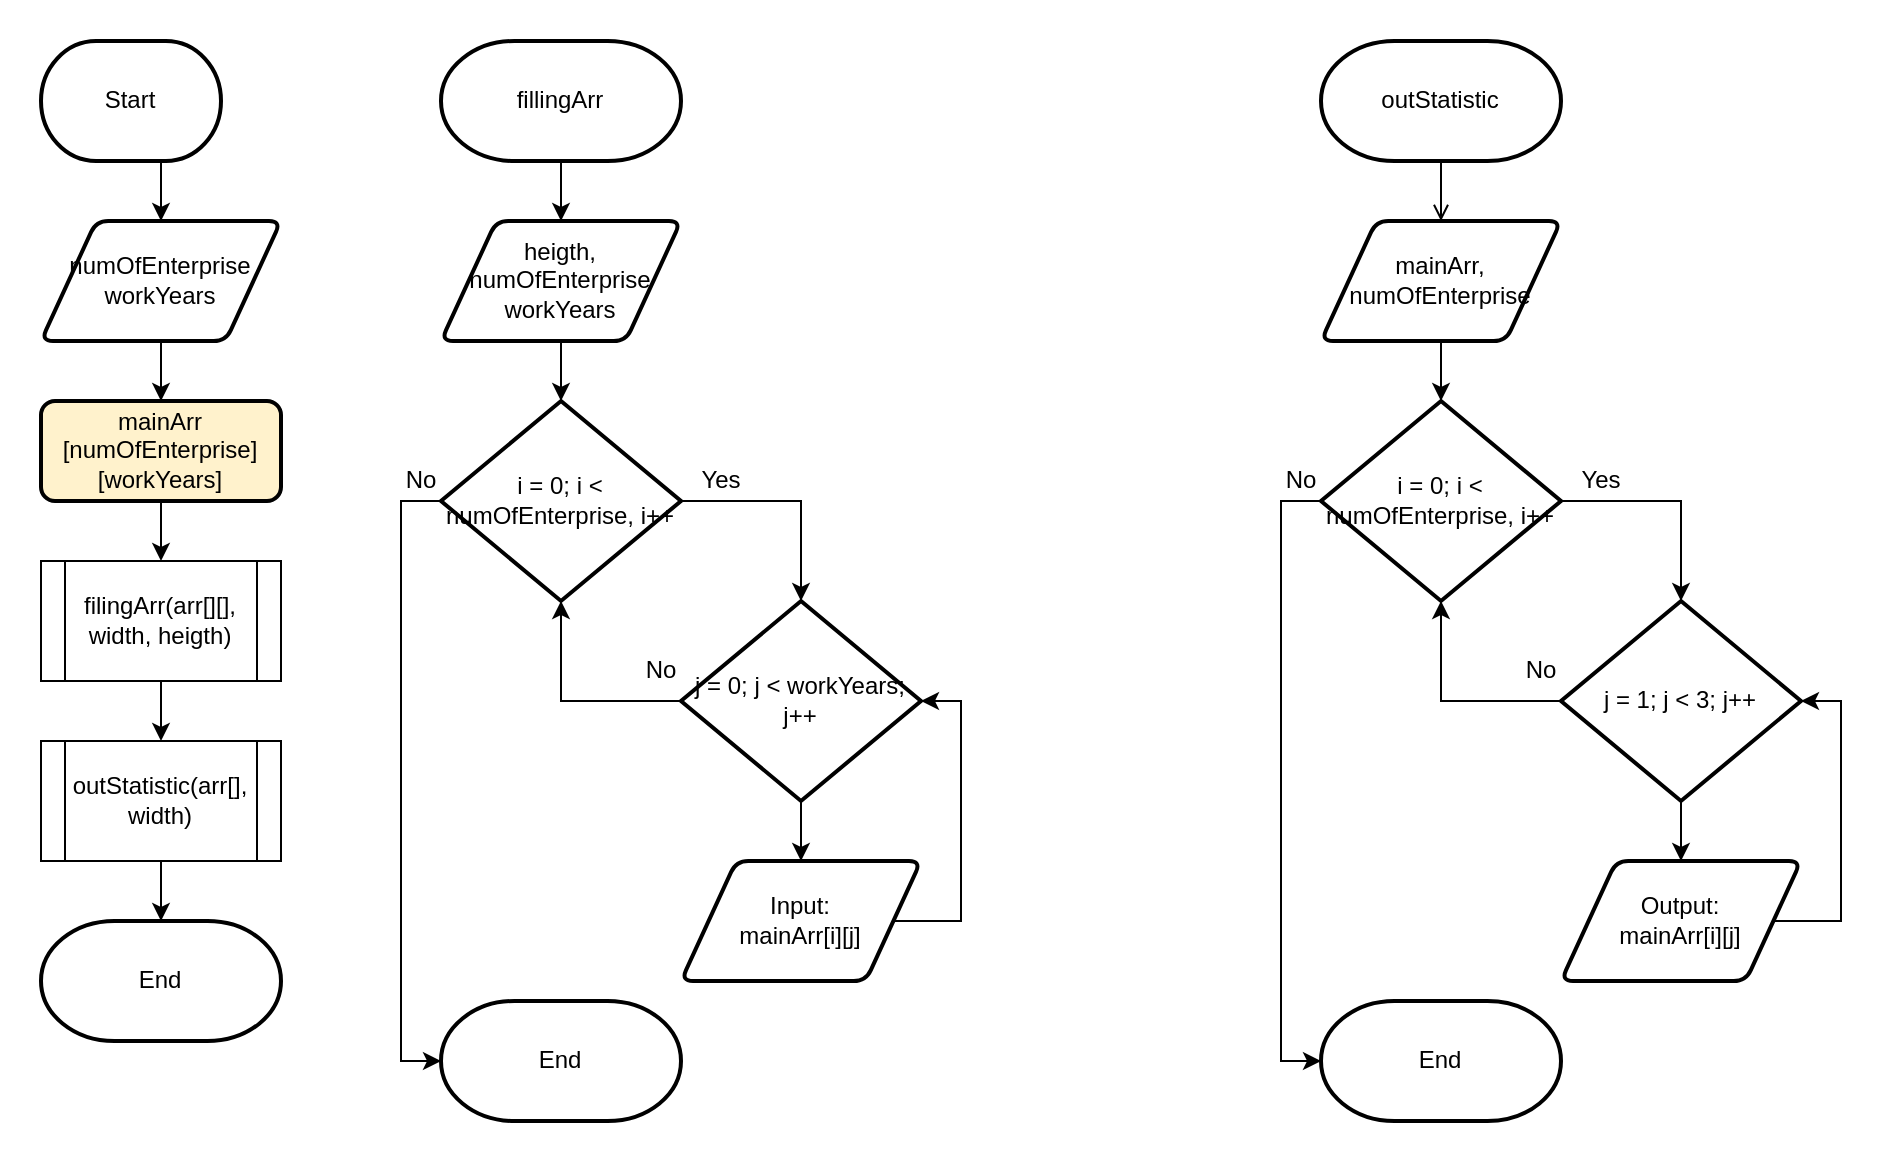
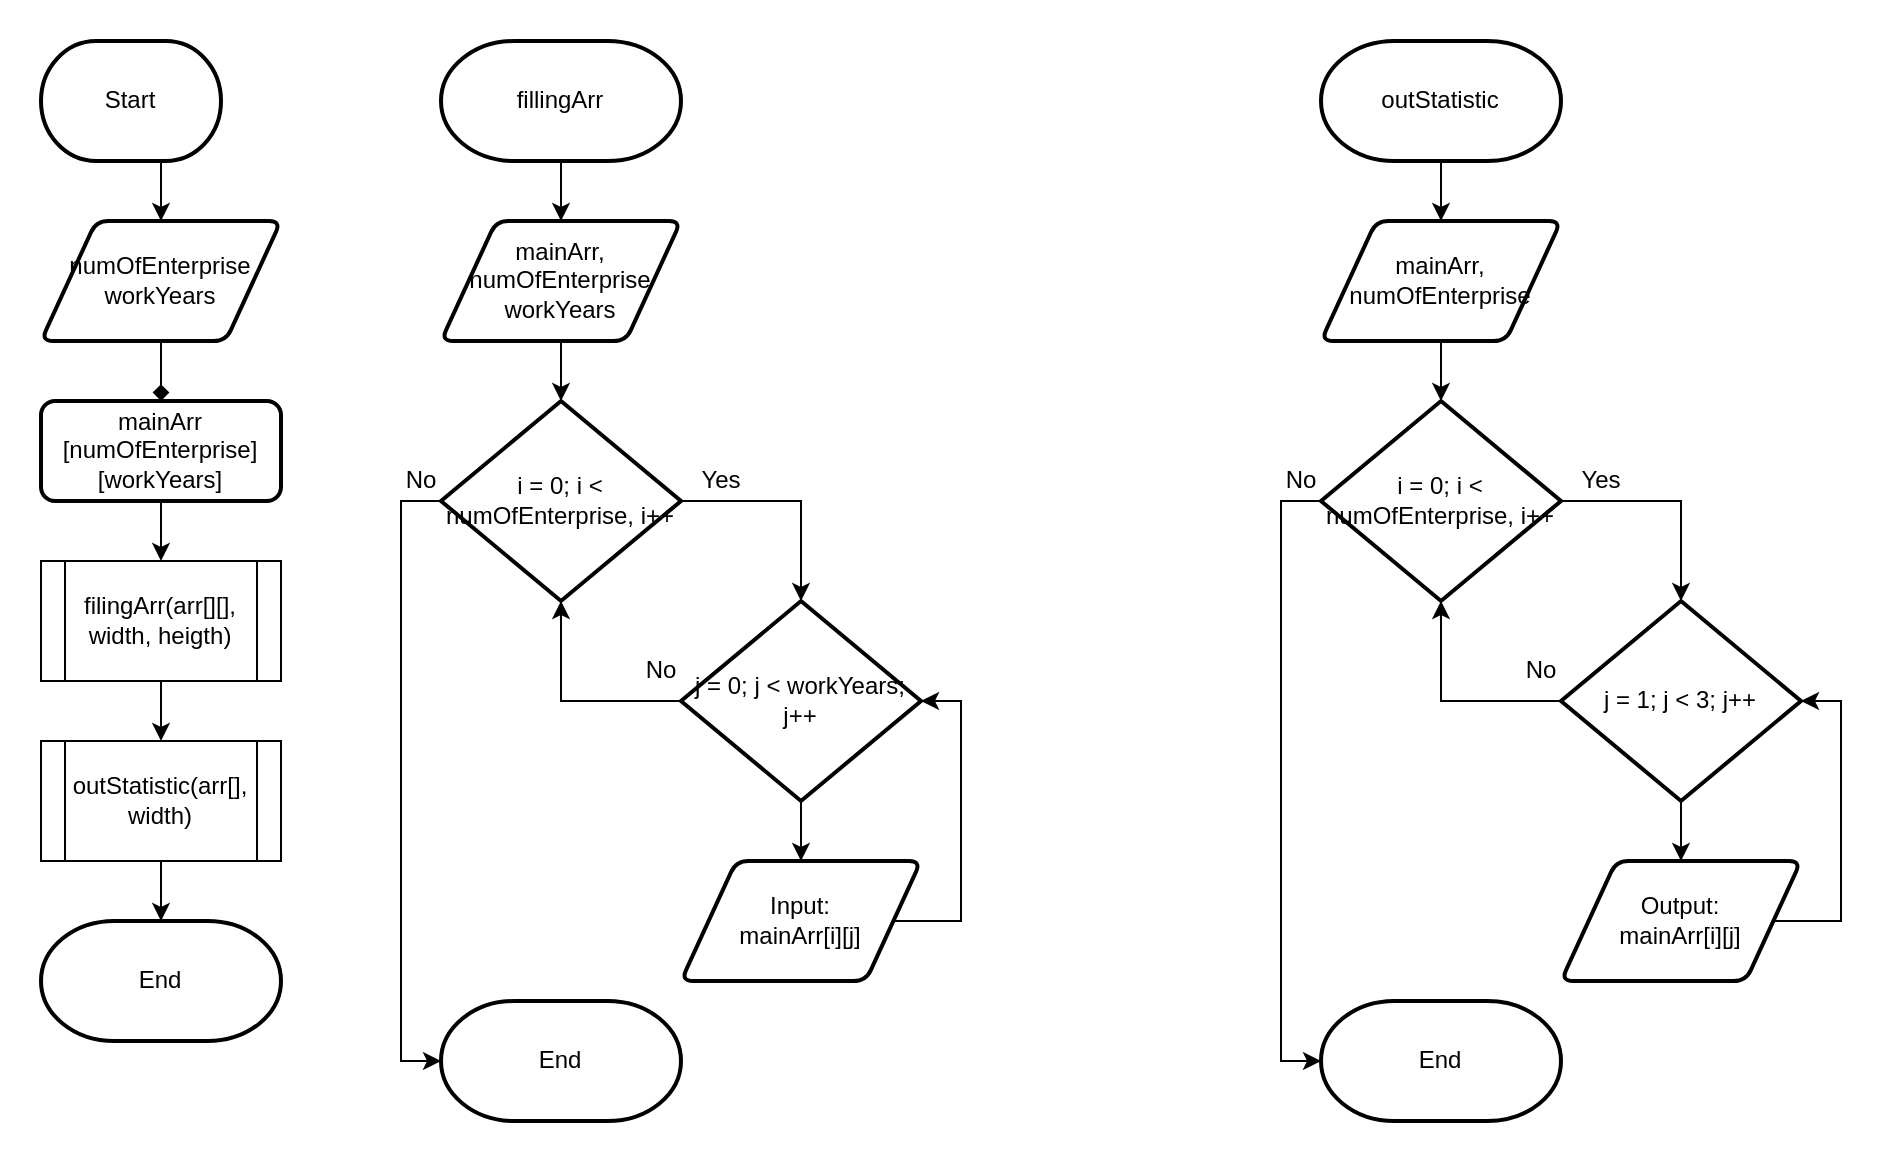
edge "outStatistic" -> "mainArr, numOfEnterprise": arrowhead open -> classic
node "heigth, numOfEnterprise workYears": label "heigth, numOfEnterprise workYears" -> "mainArr, numOfEnterprise workYears"
edge "numOfEnterprise workYears" -> "mainArr [numOfEnterprise] [workYears]": arrowhead classic -> diamond
node "mainArr [numOfEnterprise] [workYears]": fillcolor #fff2cc -> #ffffff
